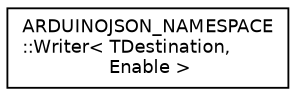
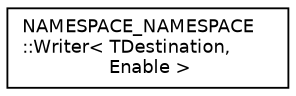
node "ARDUINOJSON_NAMESPACE ::Writer< TDestination, Enable >": label "ARDUINOJSON_NAMESPACE ::Writer< TDestination, Enable >" -> "NAMESPACE_NAMESPACE ::Writer< TDestination, Enable >"
